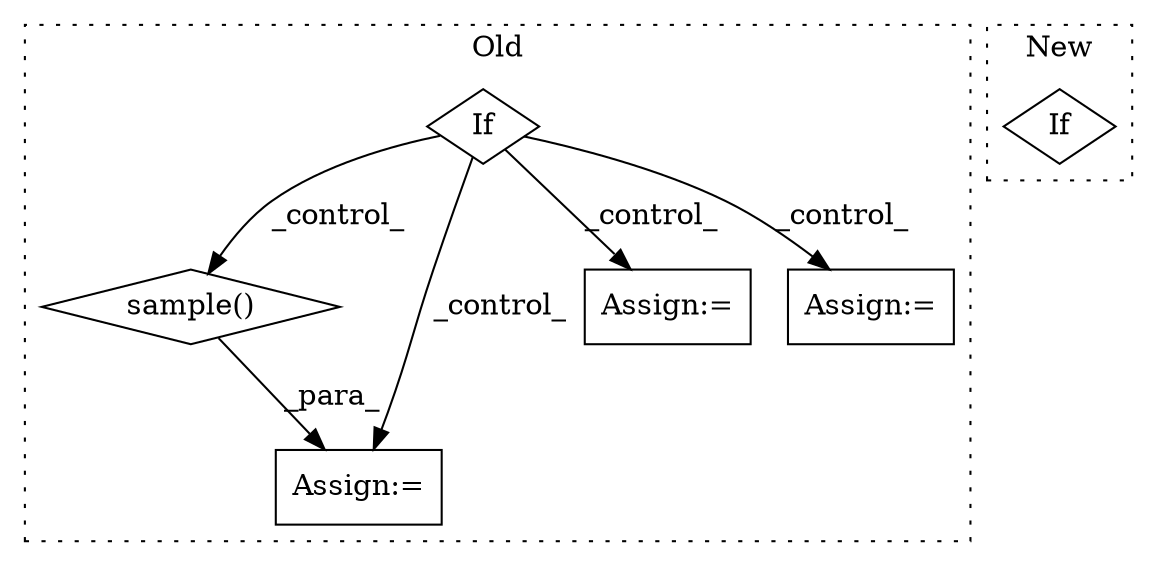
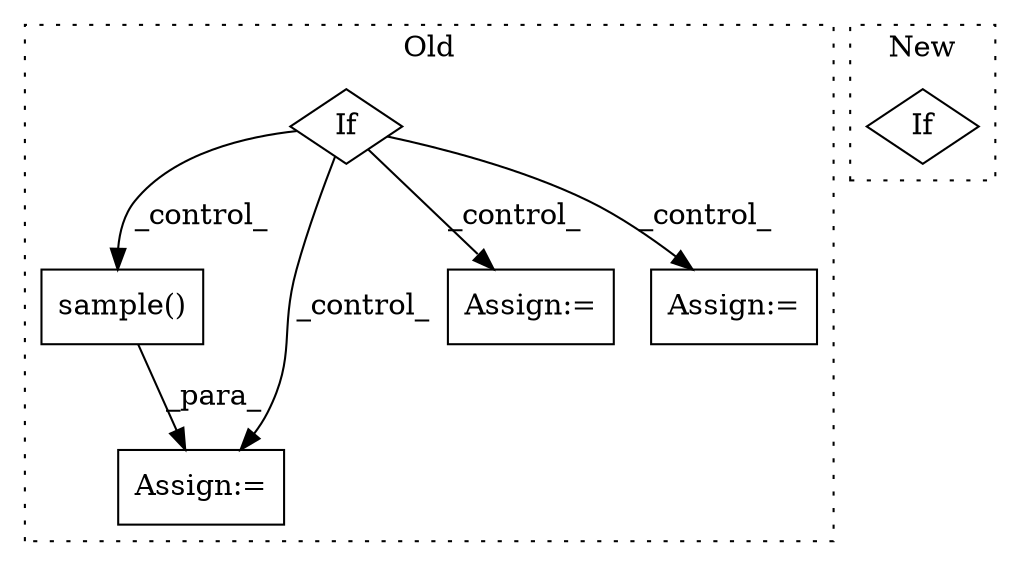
node "sample()": shape diamond -> box
